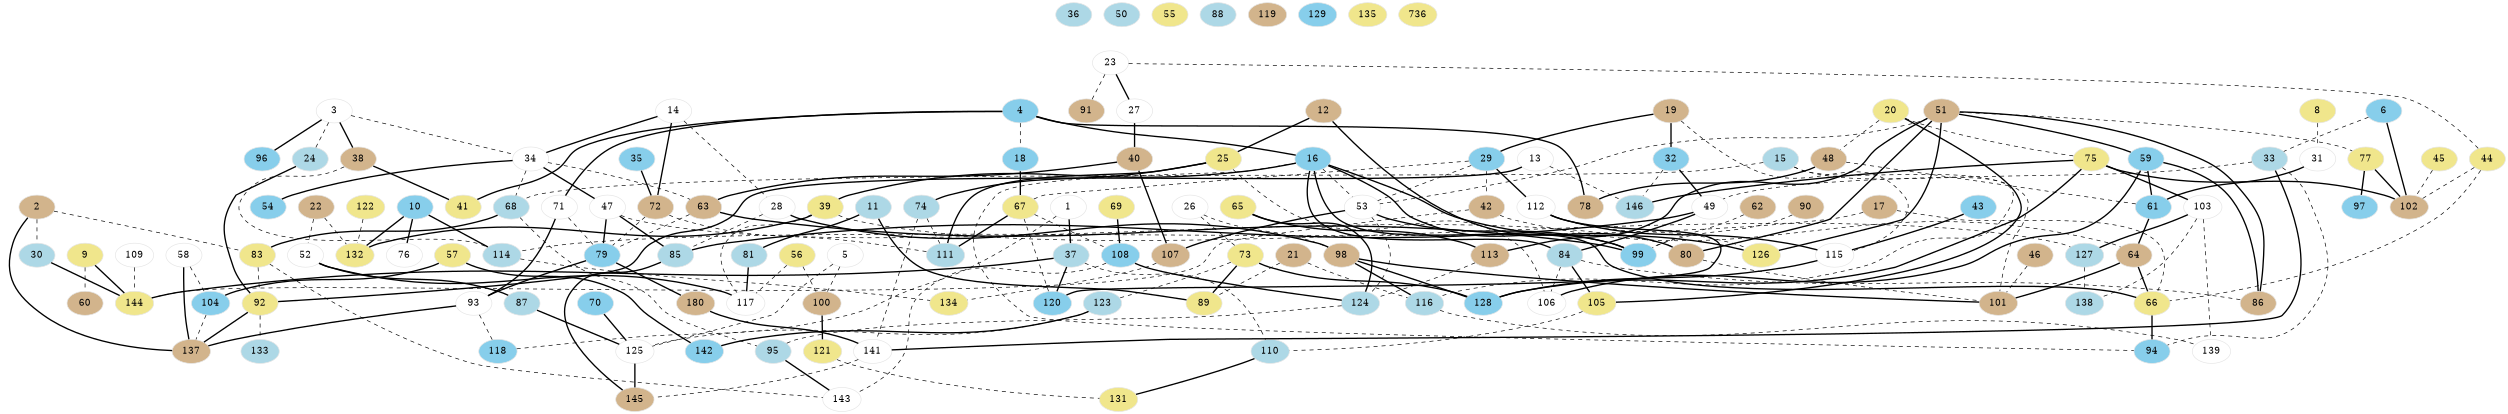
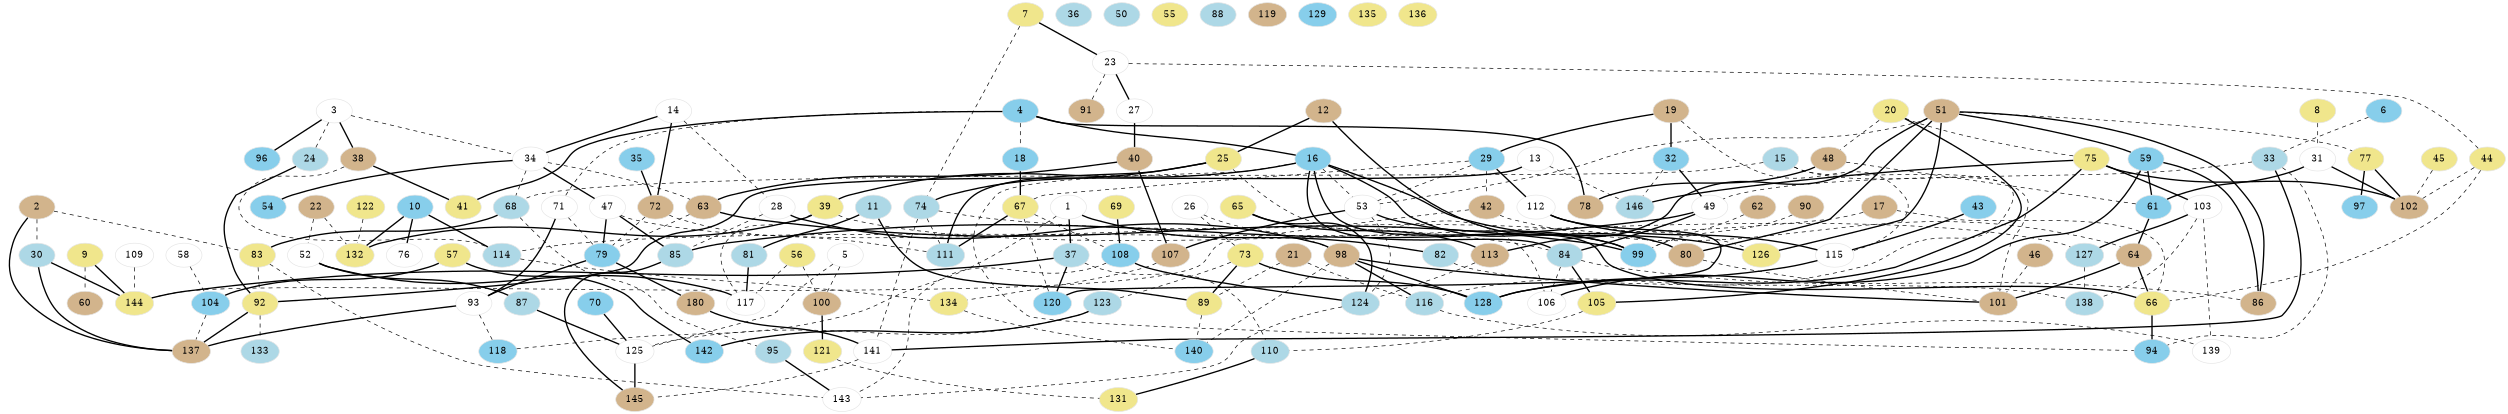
node "7": added
node "736": label "736" -> "136"
edge "4" -- "71": style bold -> dashed
edge "6" -- "102": now "31" -- "102"
edge "74" -- "84": added
node "82": added
edge "58" -- "137": now "30" -- "137"
edge "124" -- "95": now "124" -- "143"
node "140": added
